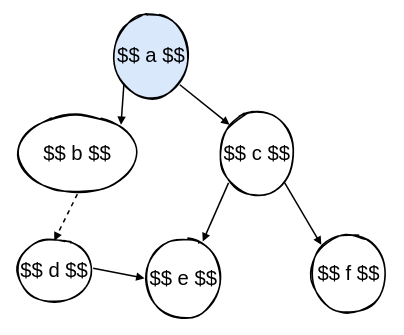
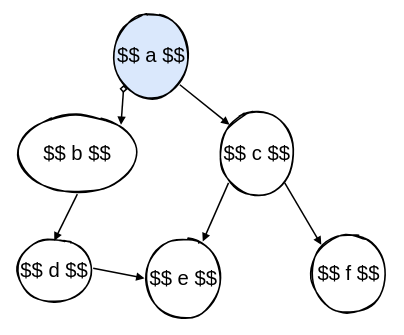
edge "$$ a $$" -> "$$ b $$": arrowhead none -> diamond
edge "$$ b $$" -> "$$ d $$": style dashed -> solid
